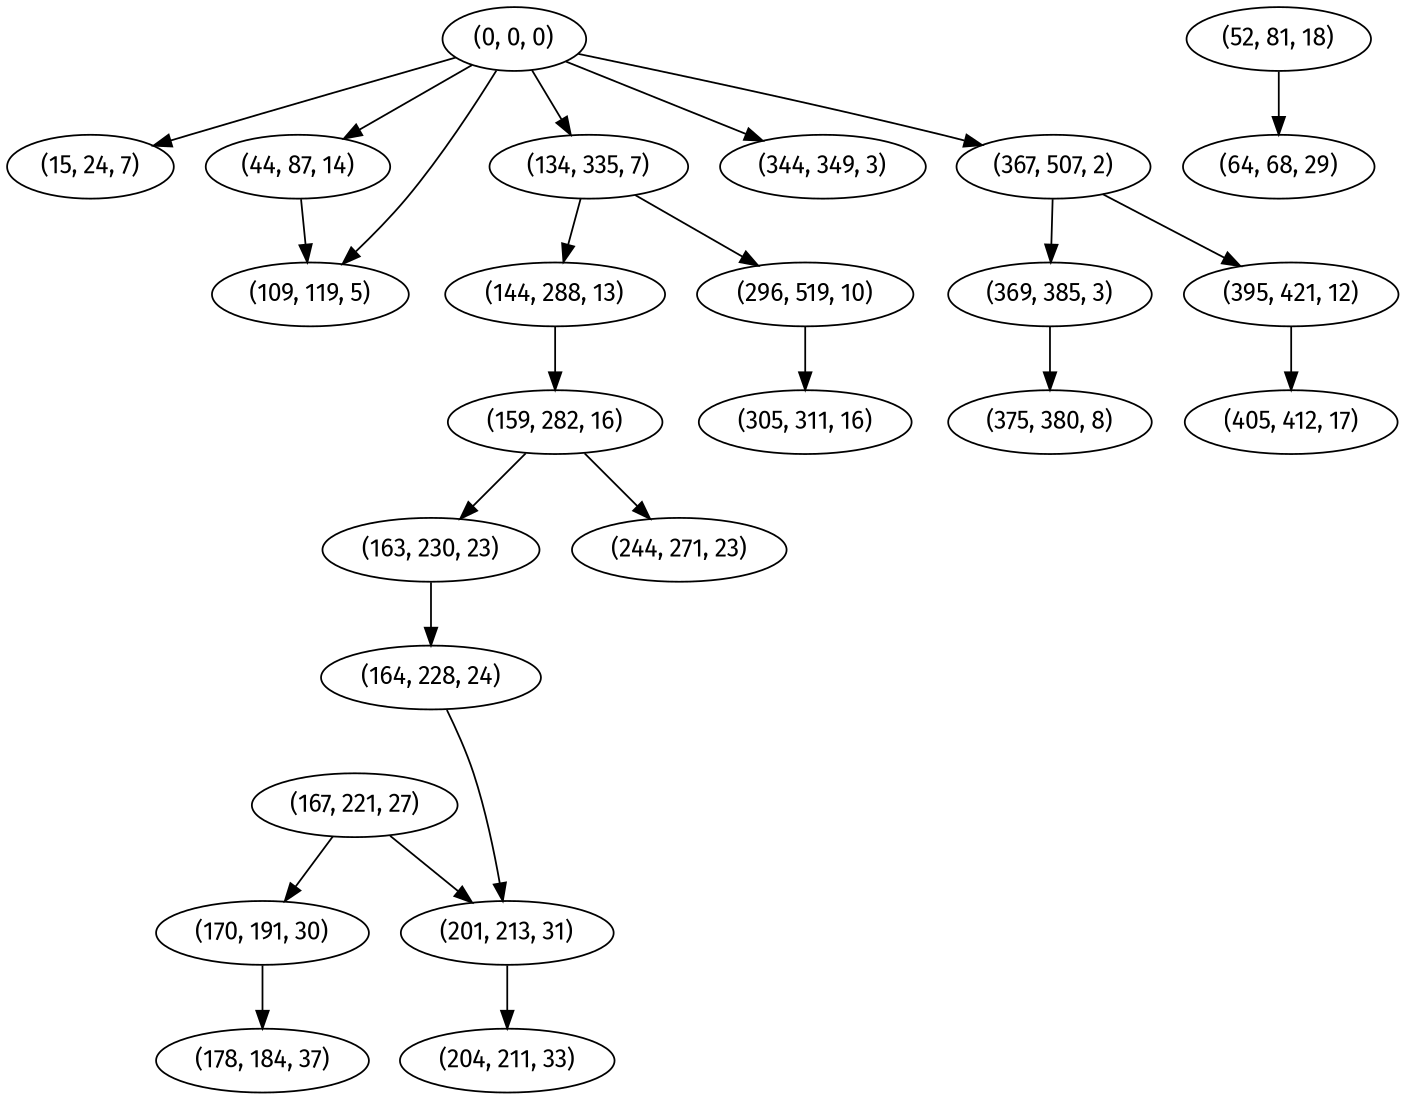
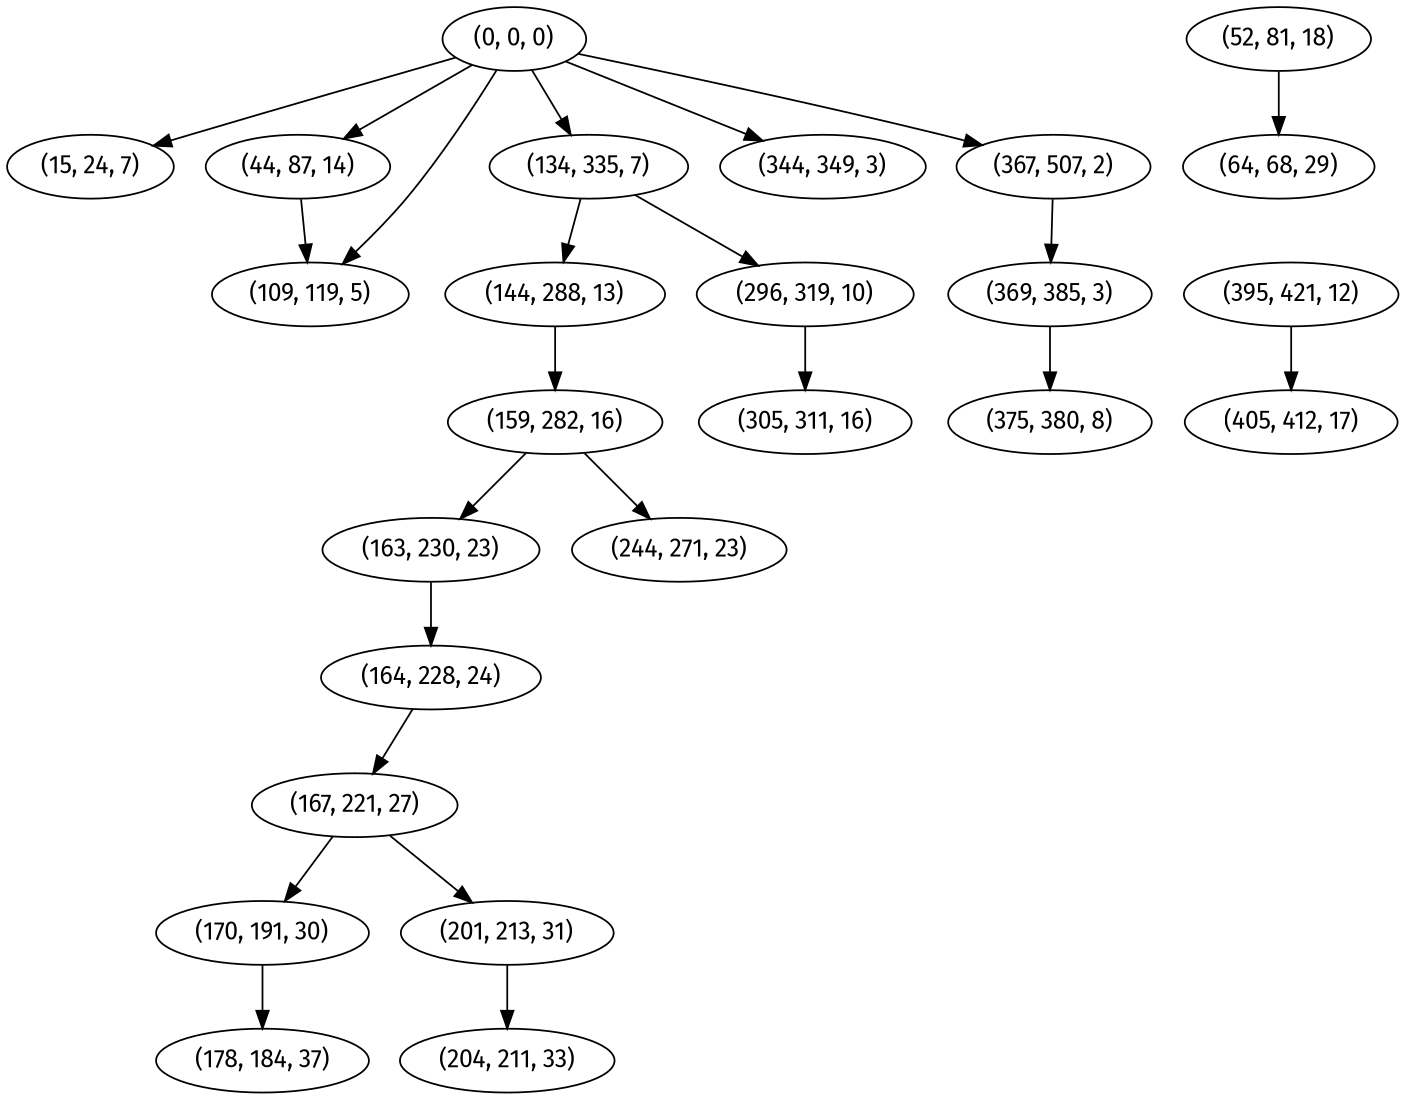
edge "(367, 507, 2)" -> "(395, 421, 12)": removed
node "(296, 519, 10)": label "(296, 519, 10)" -> "(296, 319, 10)"
edge "(164, 228, 24)" -> "(201, 213, 31)": now "(164, 228, 24)" -> "(167, 221, 27)"
